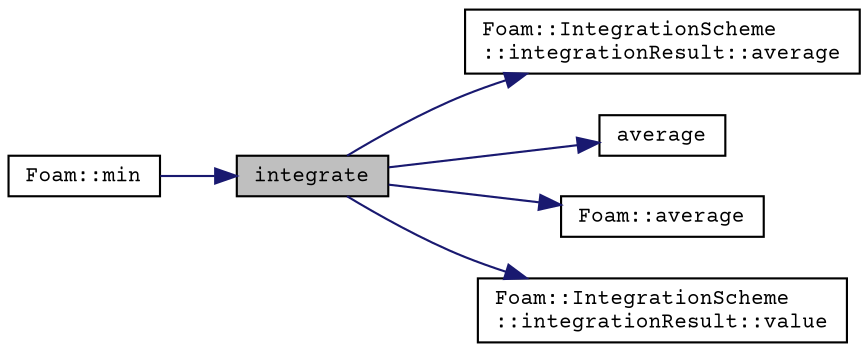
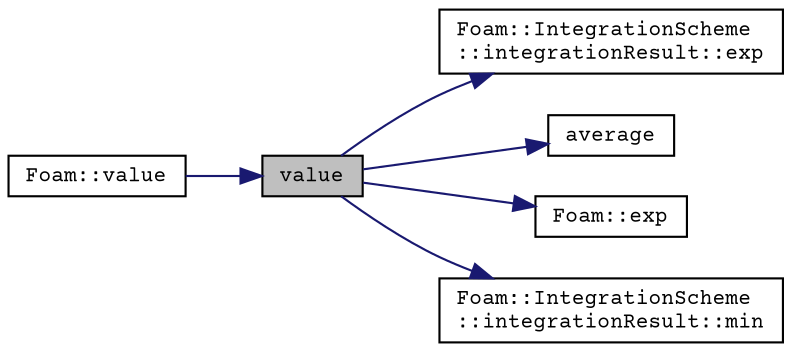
node "Foam::IntegrationScheme ::integrationResult::average": label "Foam::IntegrationScheme ::integrationResult::average" -> "Foam::IntegrationScheme ::integrationResult::exp"
node "Foam::min": label "Foam::min" -> "Foam::value"
node "integrate": label "integrate" -> "value"
node "Foam::average": label "Foam::average" -> "Foam::exp"
node "Foam::IntegrationScheme ::integrationResult::value": label "Foam::IntegrationScheme ::integrationResult::value" -> "Foam::IntegrationScheme ::integrationResult::min"
